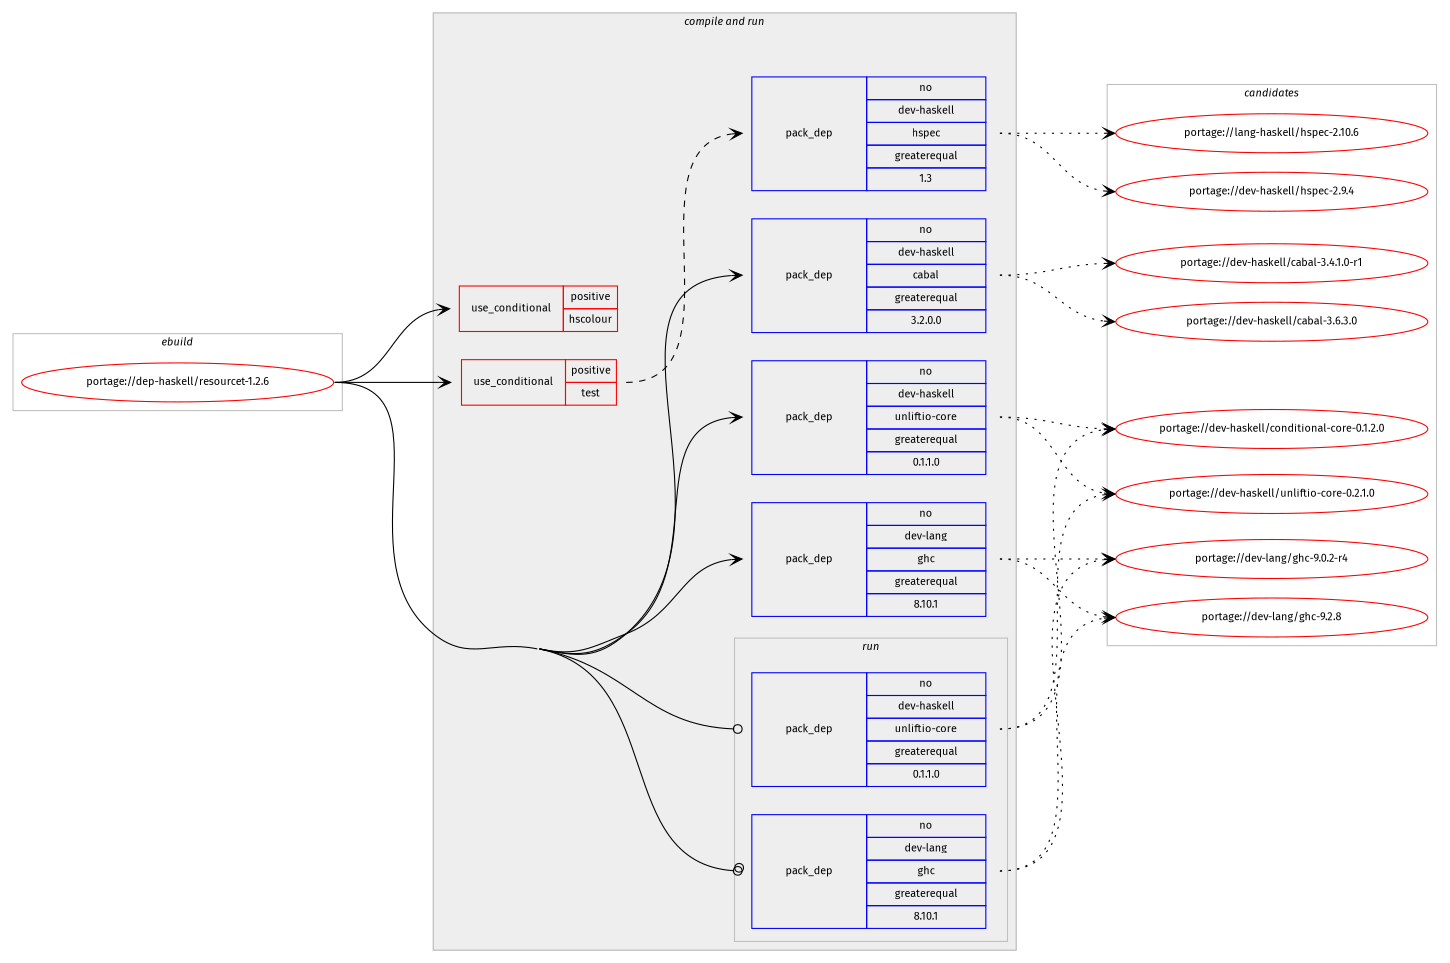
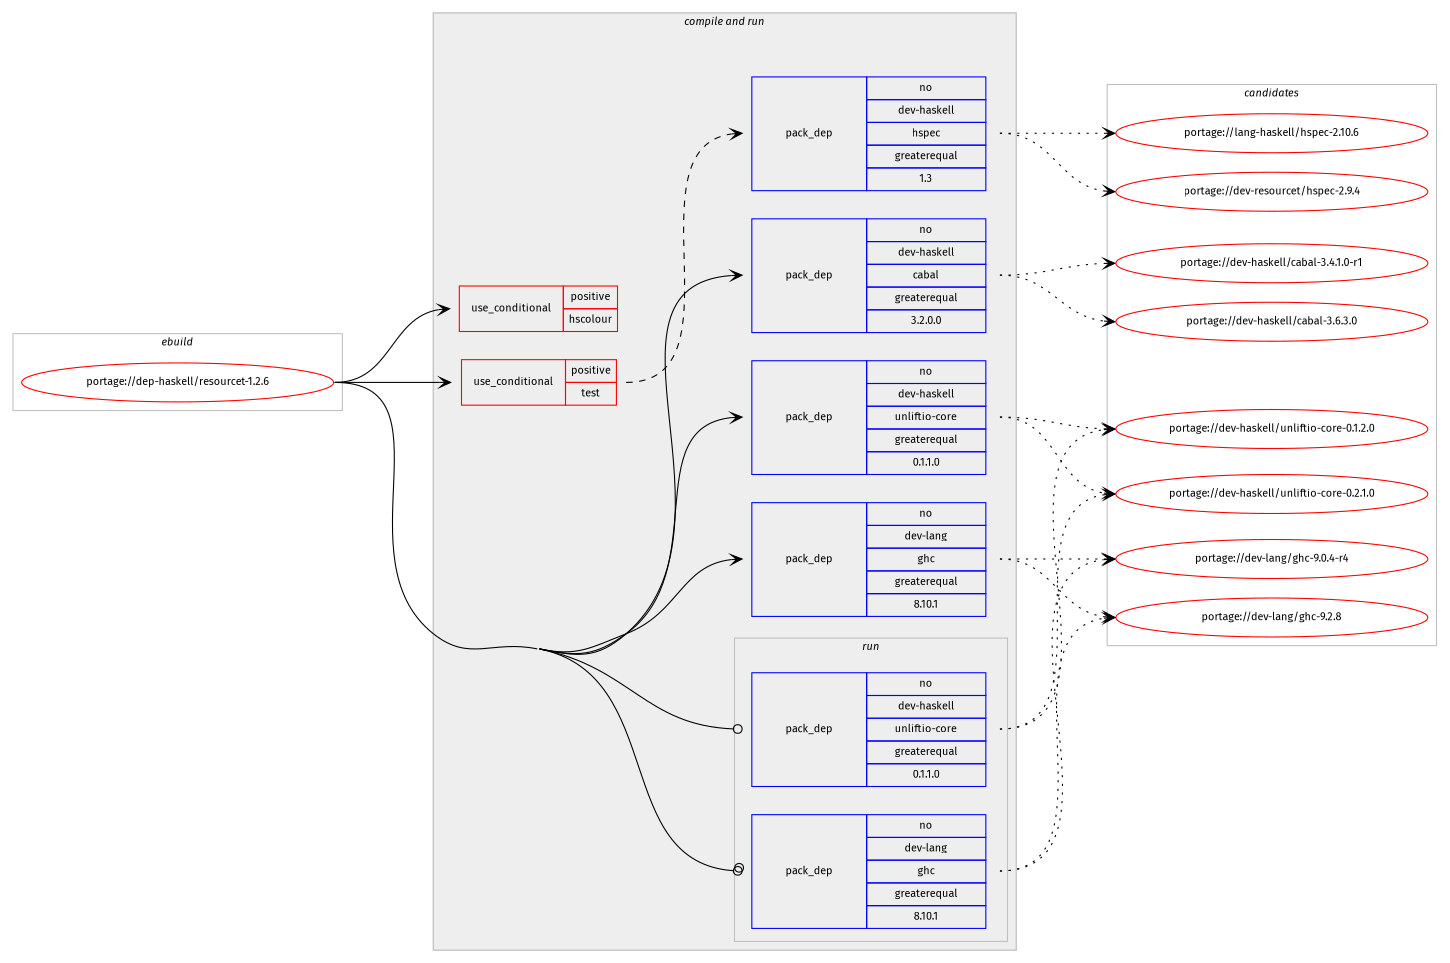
node "portage://dev-haskell/hspec-2.9.4": label "portage://dev-haskell/hspec-2.9.4" -> "portage://dev-resourcet/hspec-2.9.4"
node "portage://dev-haskell/conditional-core-0.1.2.0": label "portage://dev-haskell/conditional-core-0.1.2.0" -> "portage://dev-haskell/unliftio-core-0.1.2.0"
node "portage://dev-lang/ghc-9.0.2-r4": label "portage://dev-lang/ghc-9.0.2-r4" -> "portage://dev-lang/ghc-9.0.4-r4"
